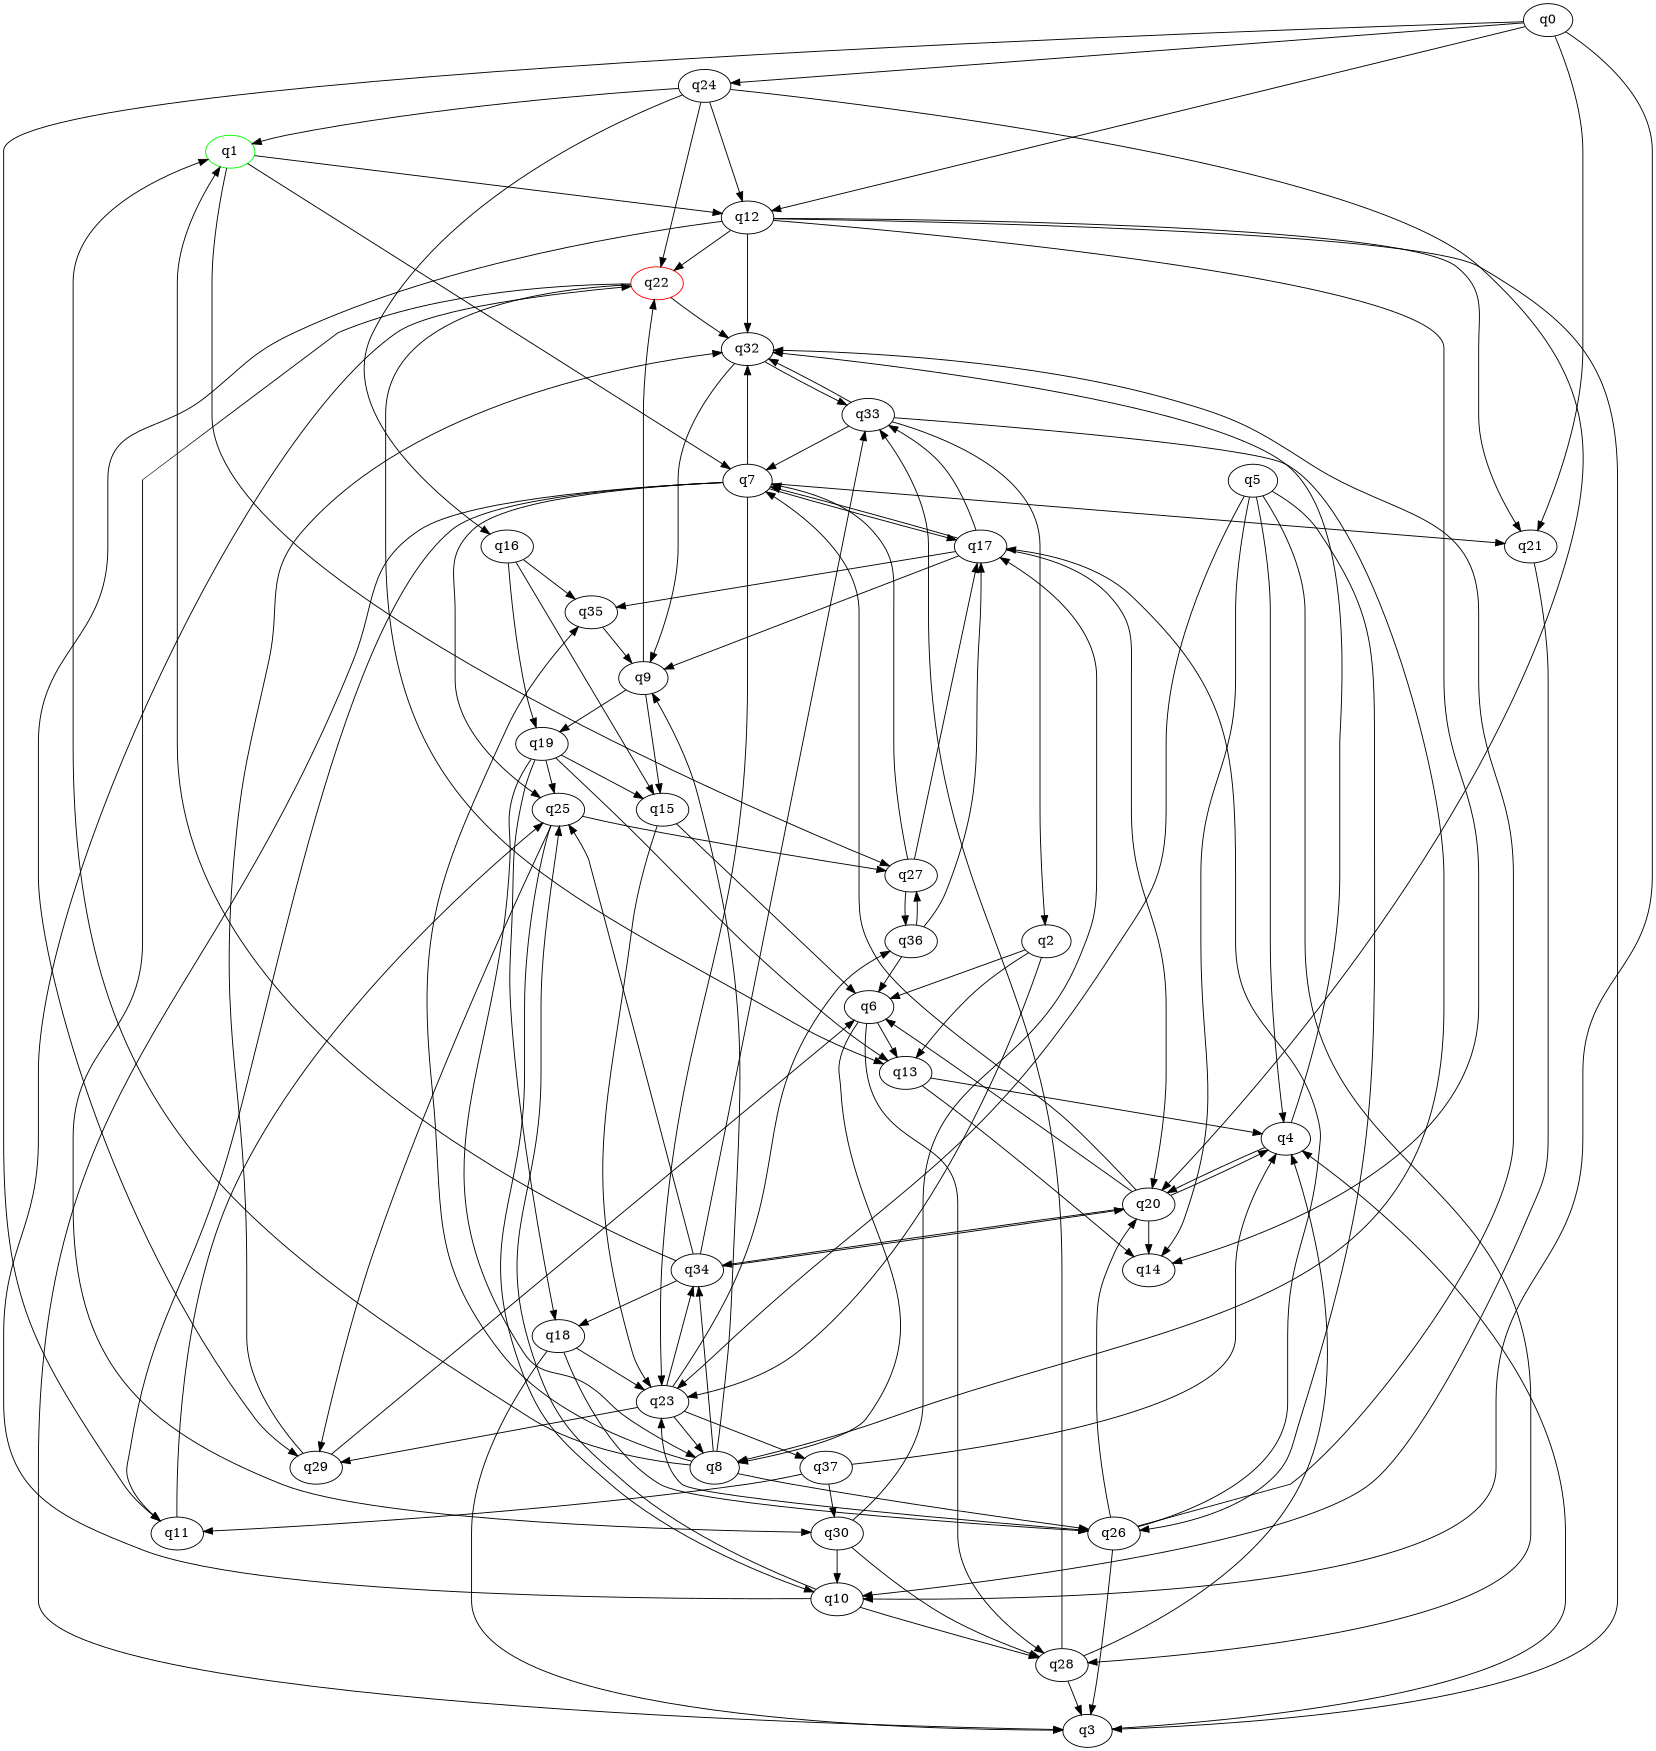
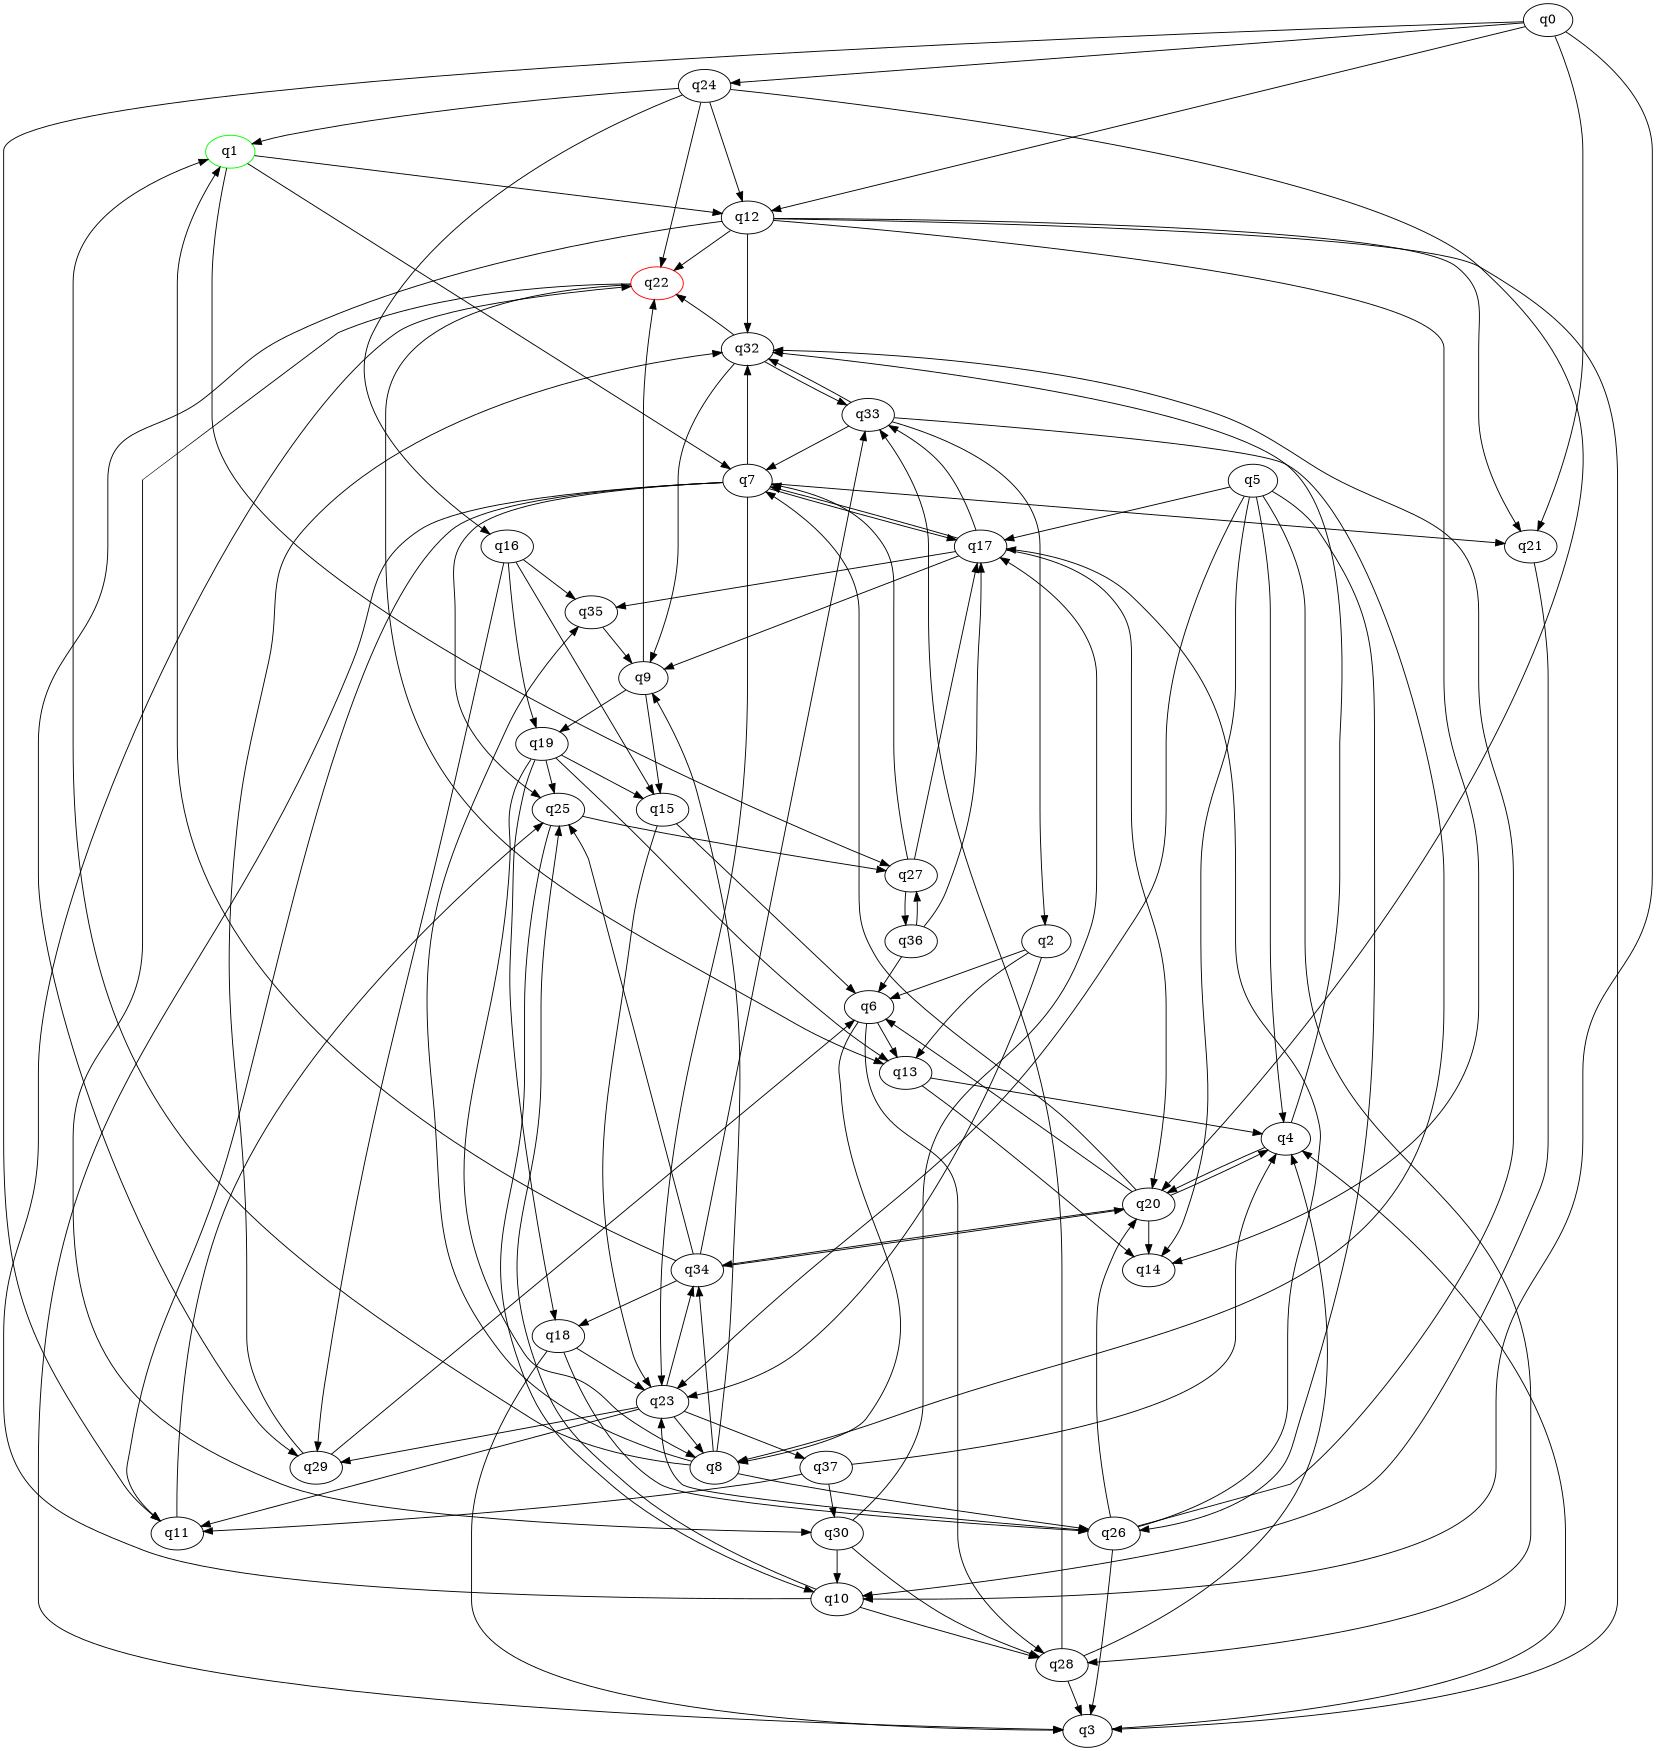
edge "q22" -> "q32": reversed
edge "q5" -> "q17": added
edge "q25" -> "q29": now "q16" -> "q29"
edge "q23" -> "q36": now "q23" -> "q11"
